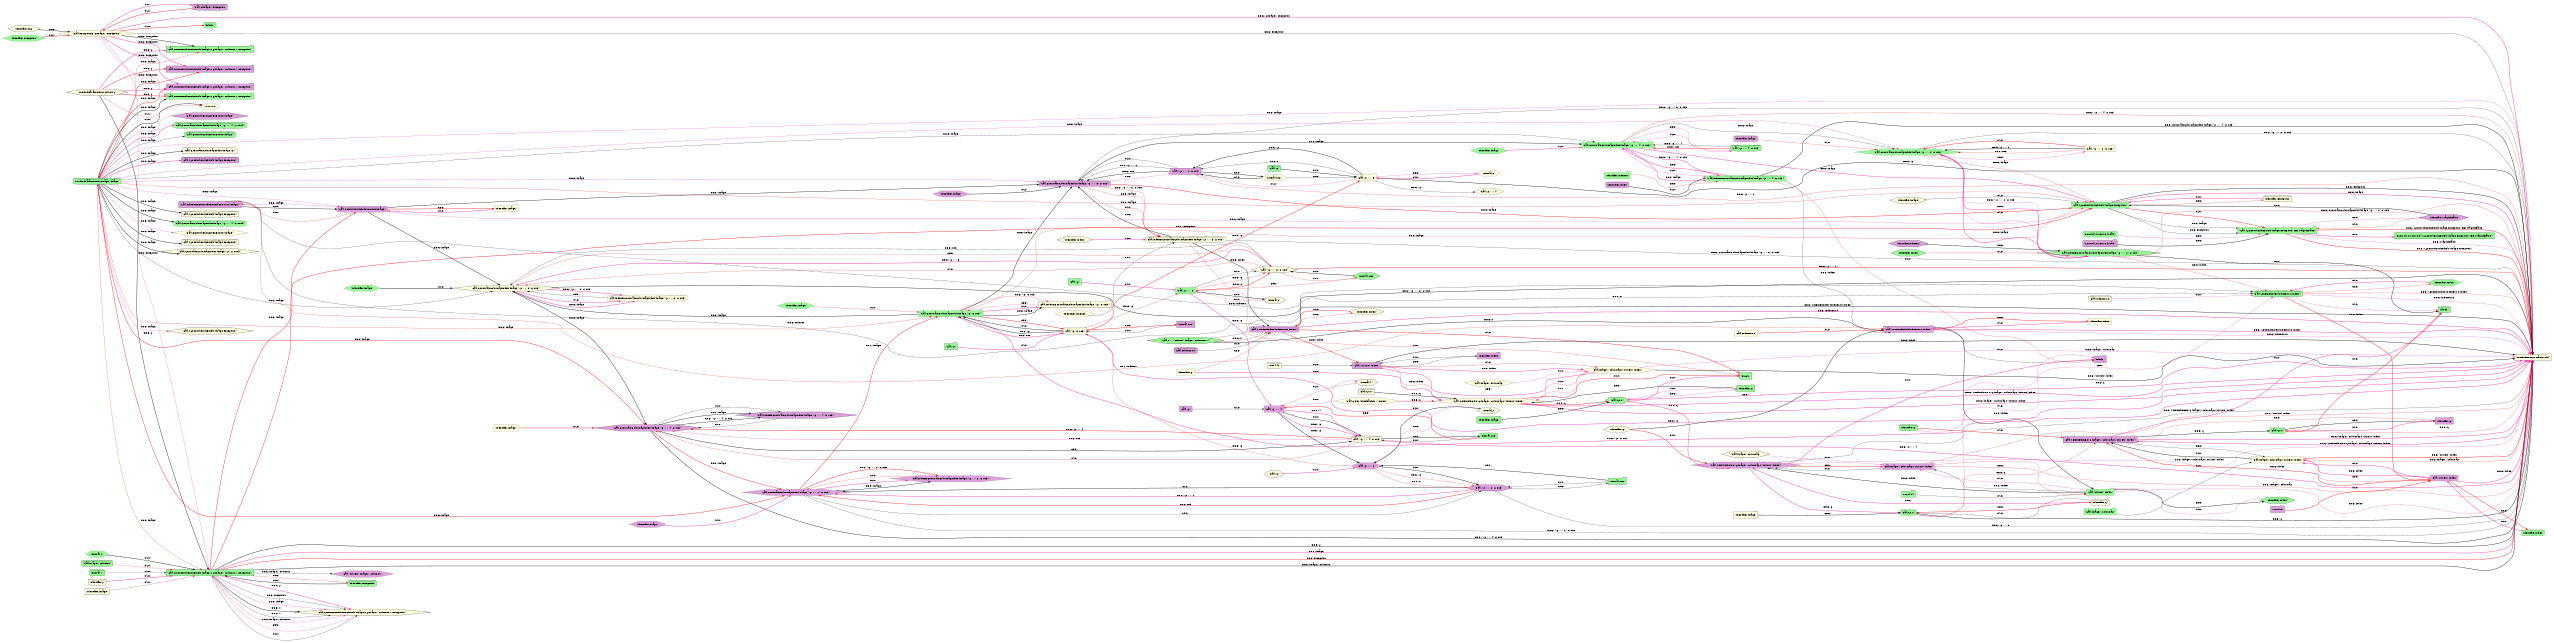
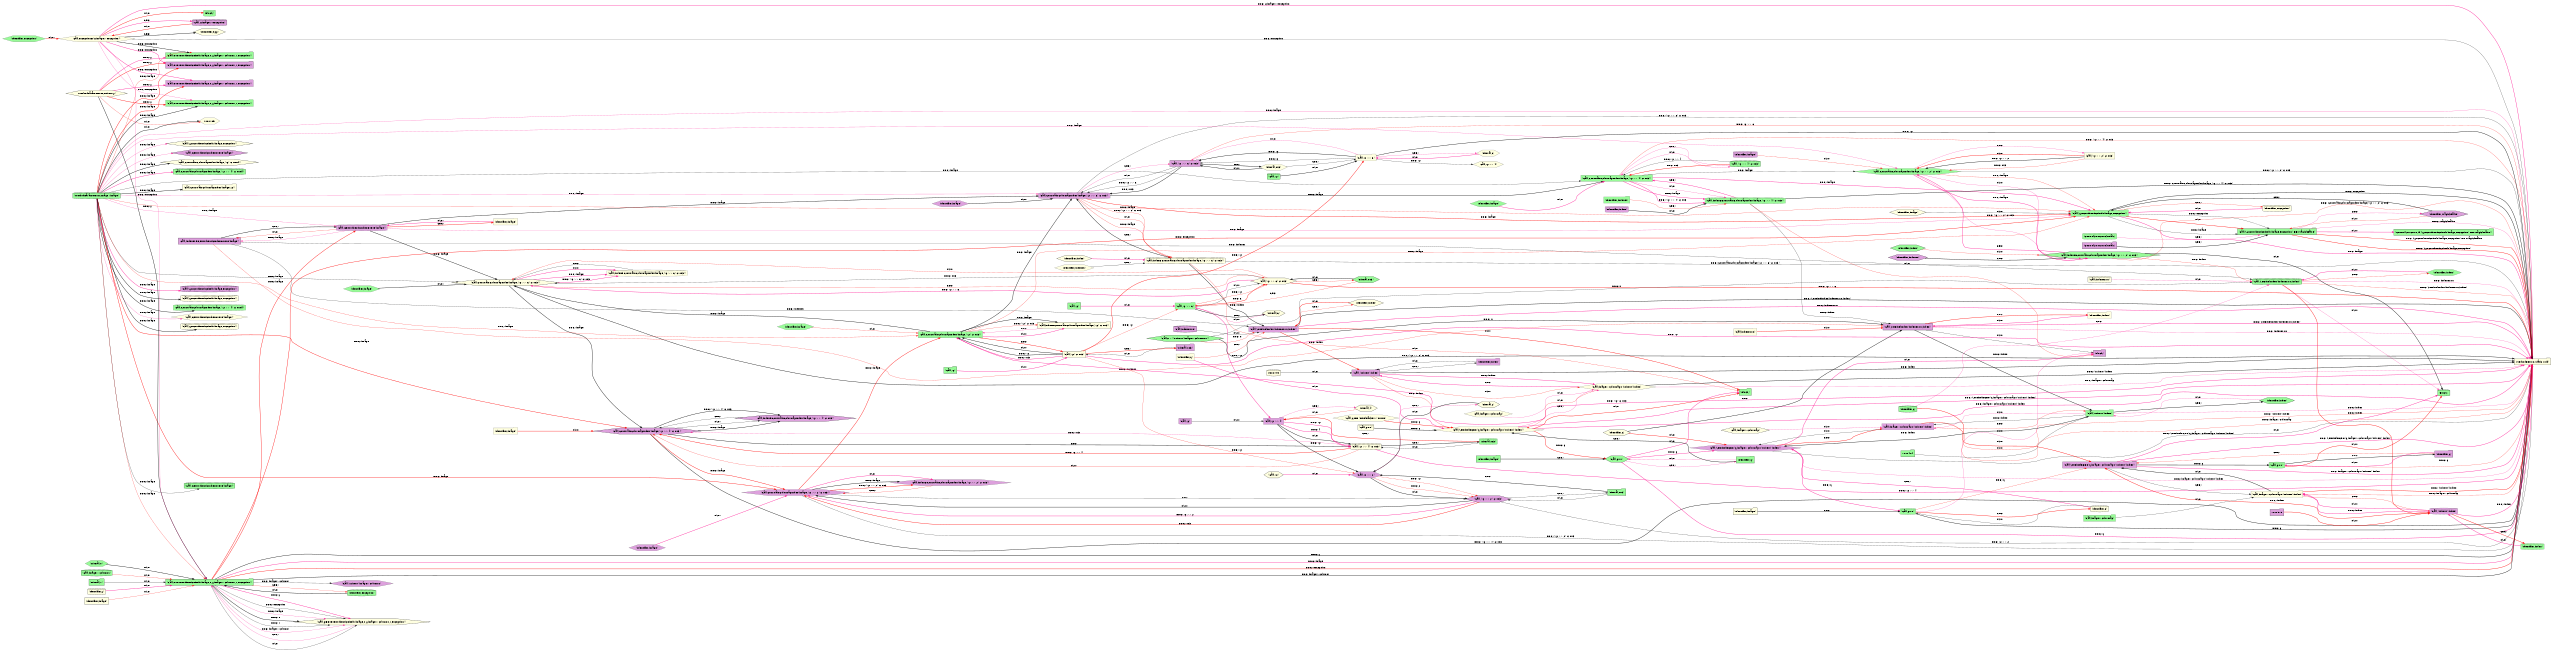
edge "(Identifier,bpp)" -> "(Call,exception=(&image->exception))": reversed
edge "(Call,*p >> 2)" -> "(Call,(*p) & 0x3)": reversed
node "(Literal,1)": shape cylinder -> folder
